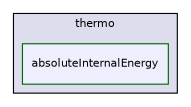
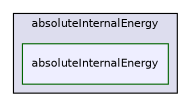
cluster "thermo": label "thermo" -> "absoluteInternalEnergy"
